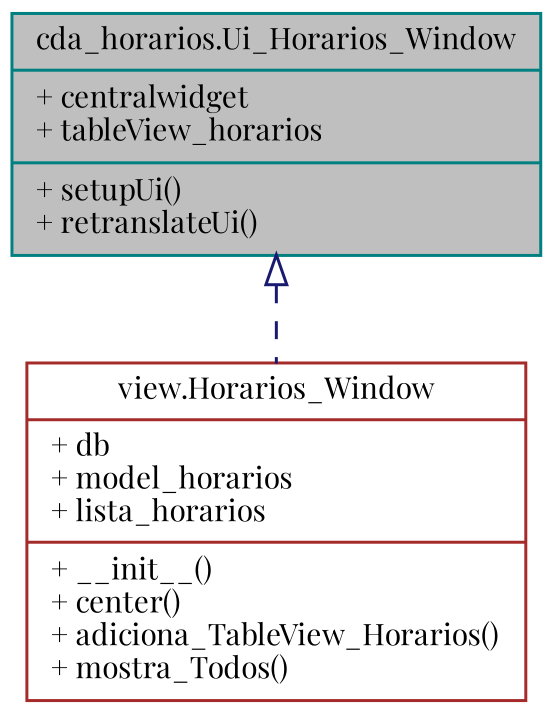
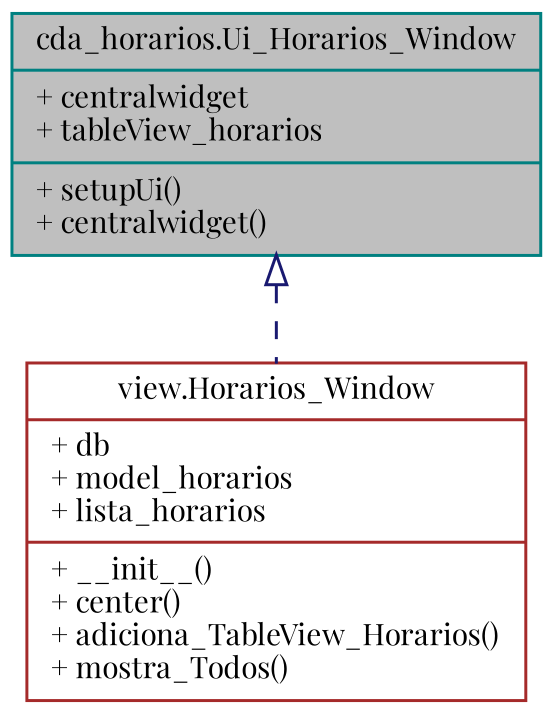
node "cda_horarios.Ui_Horarios_Window": text "+ retranslateUi()" -> "+ centralwidget()"
